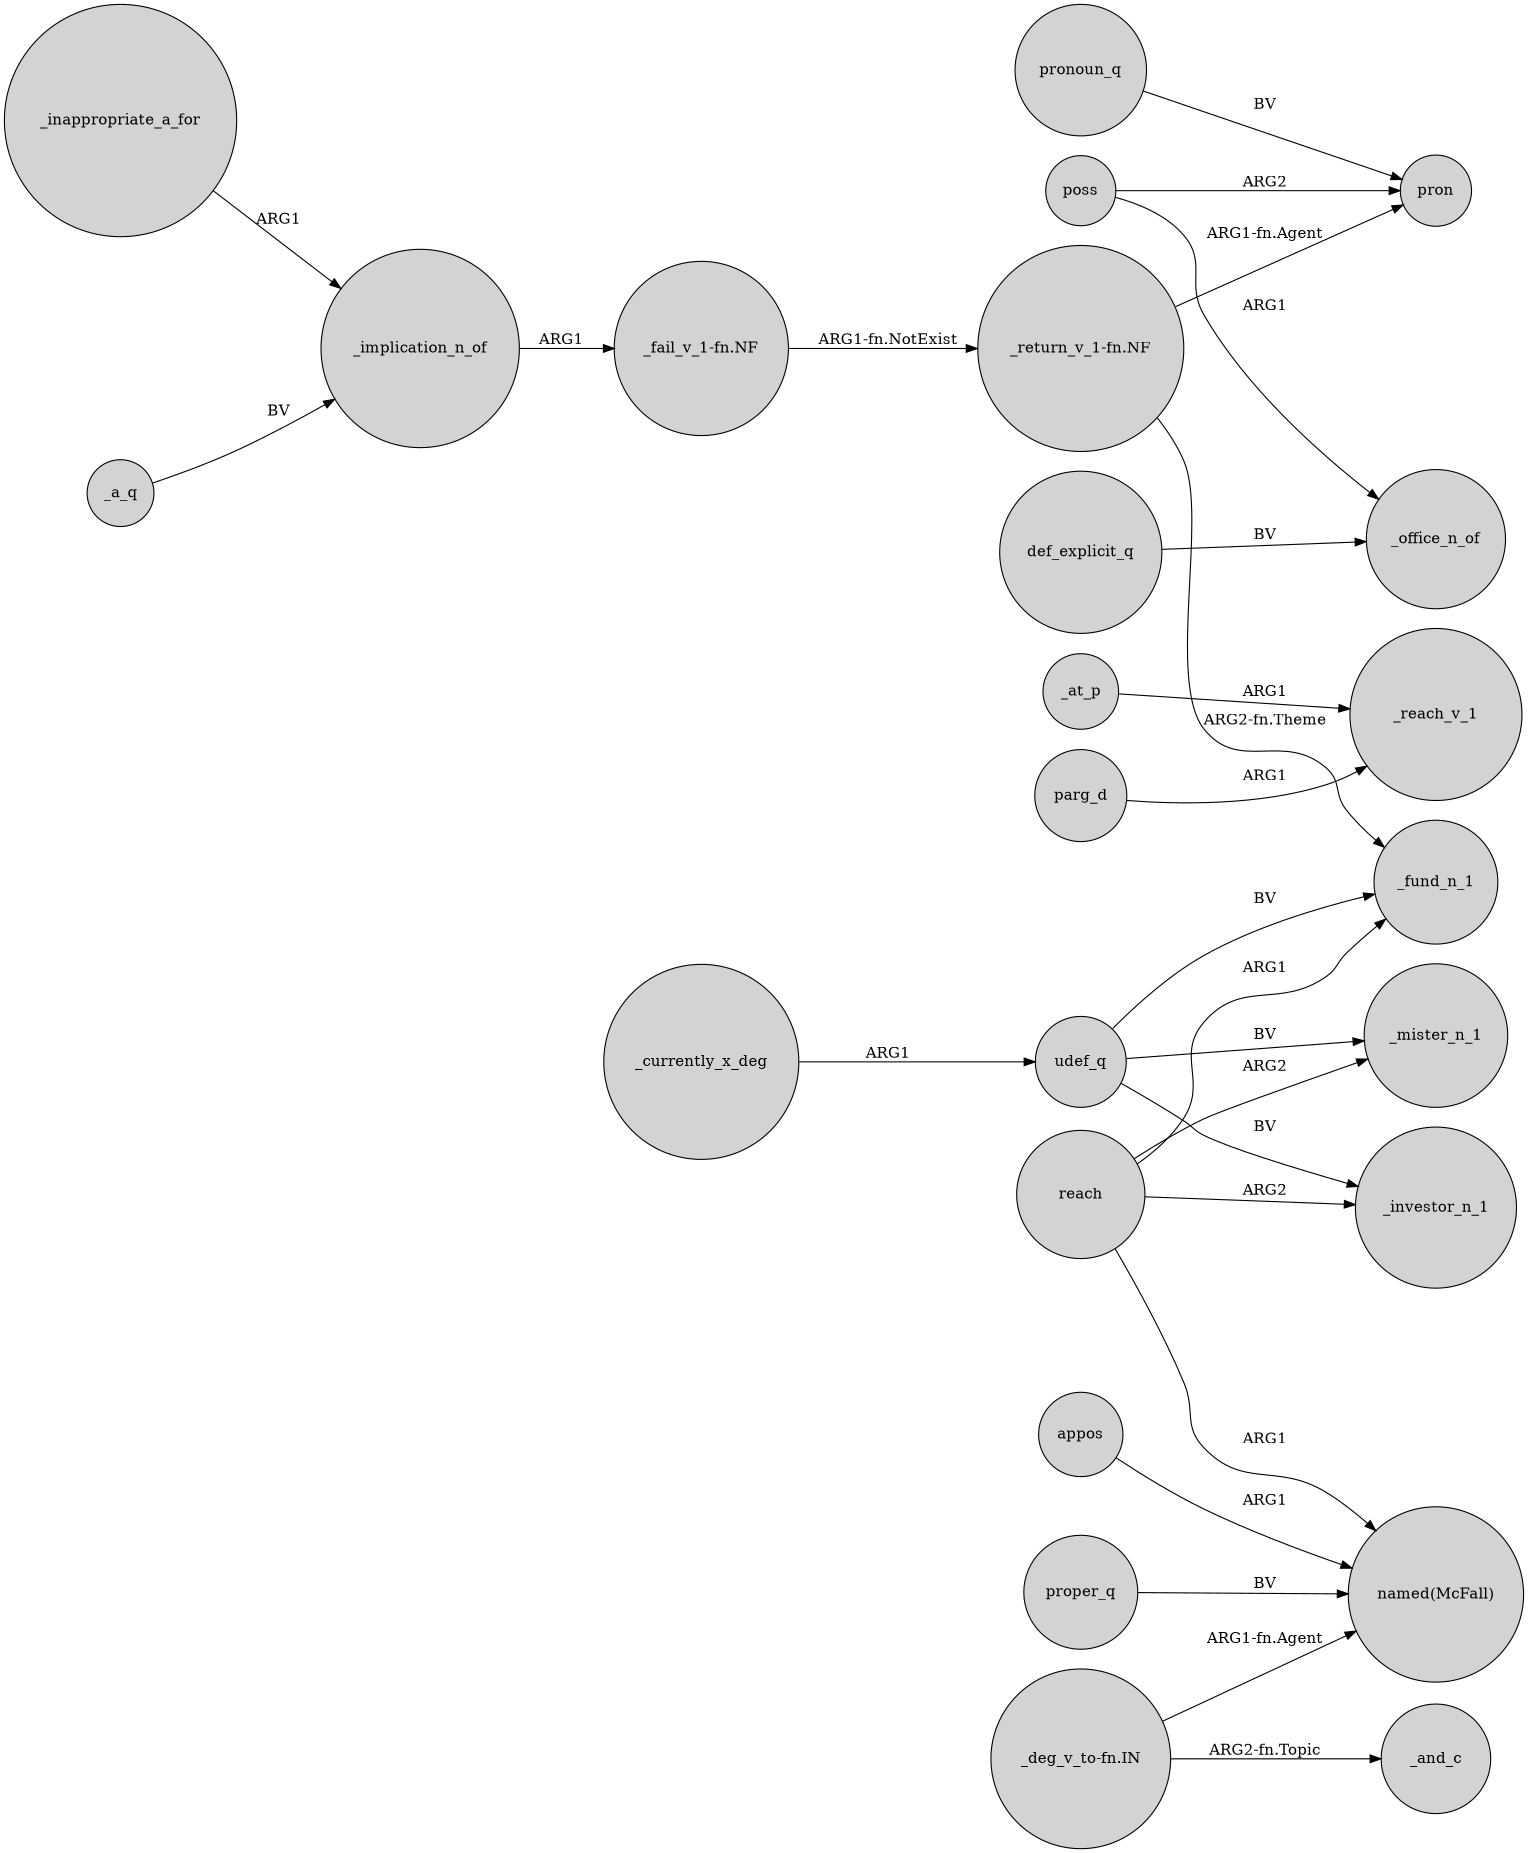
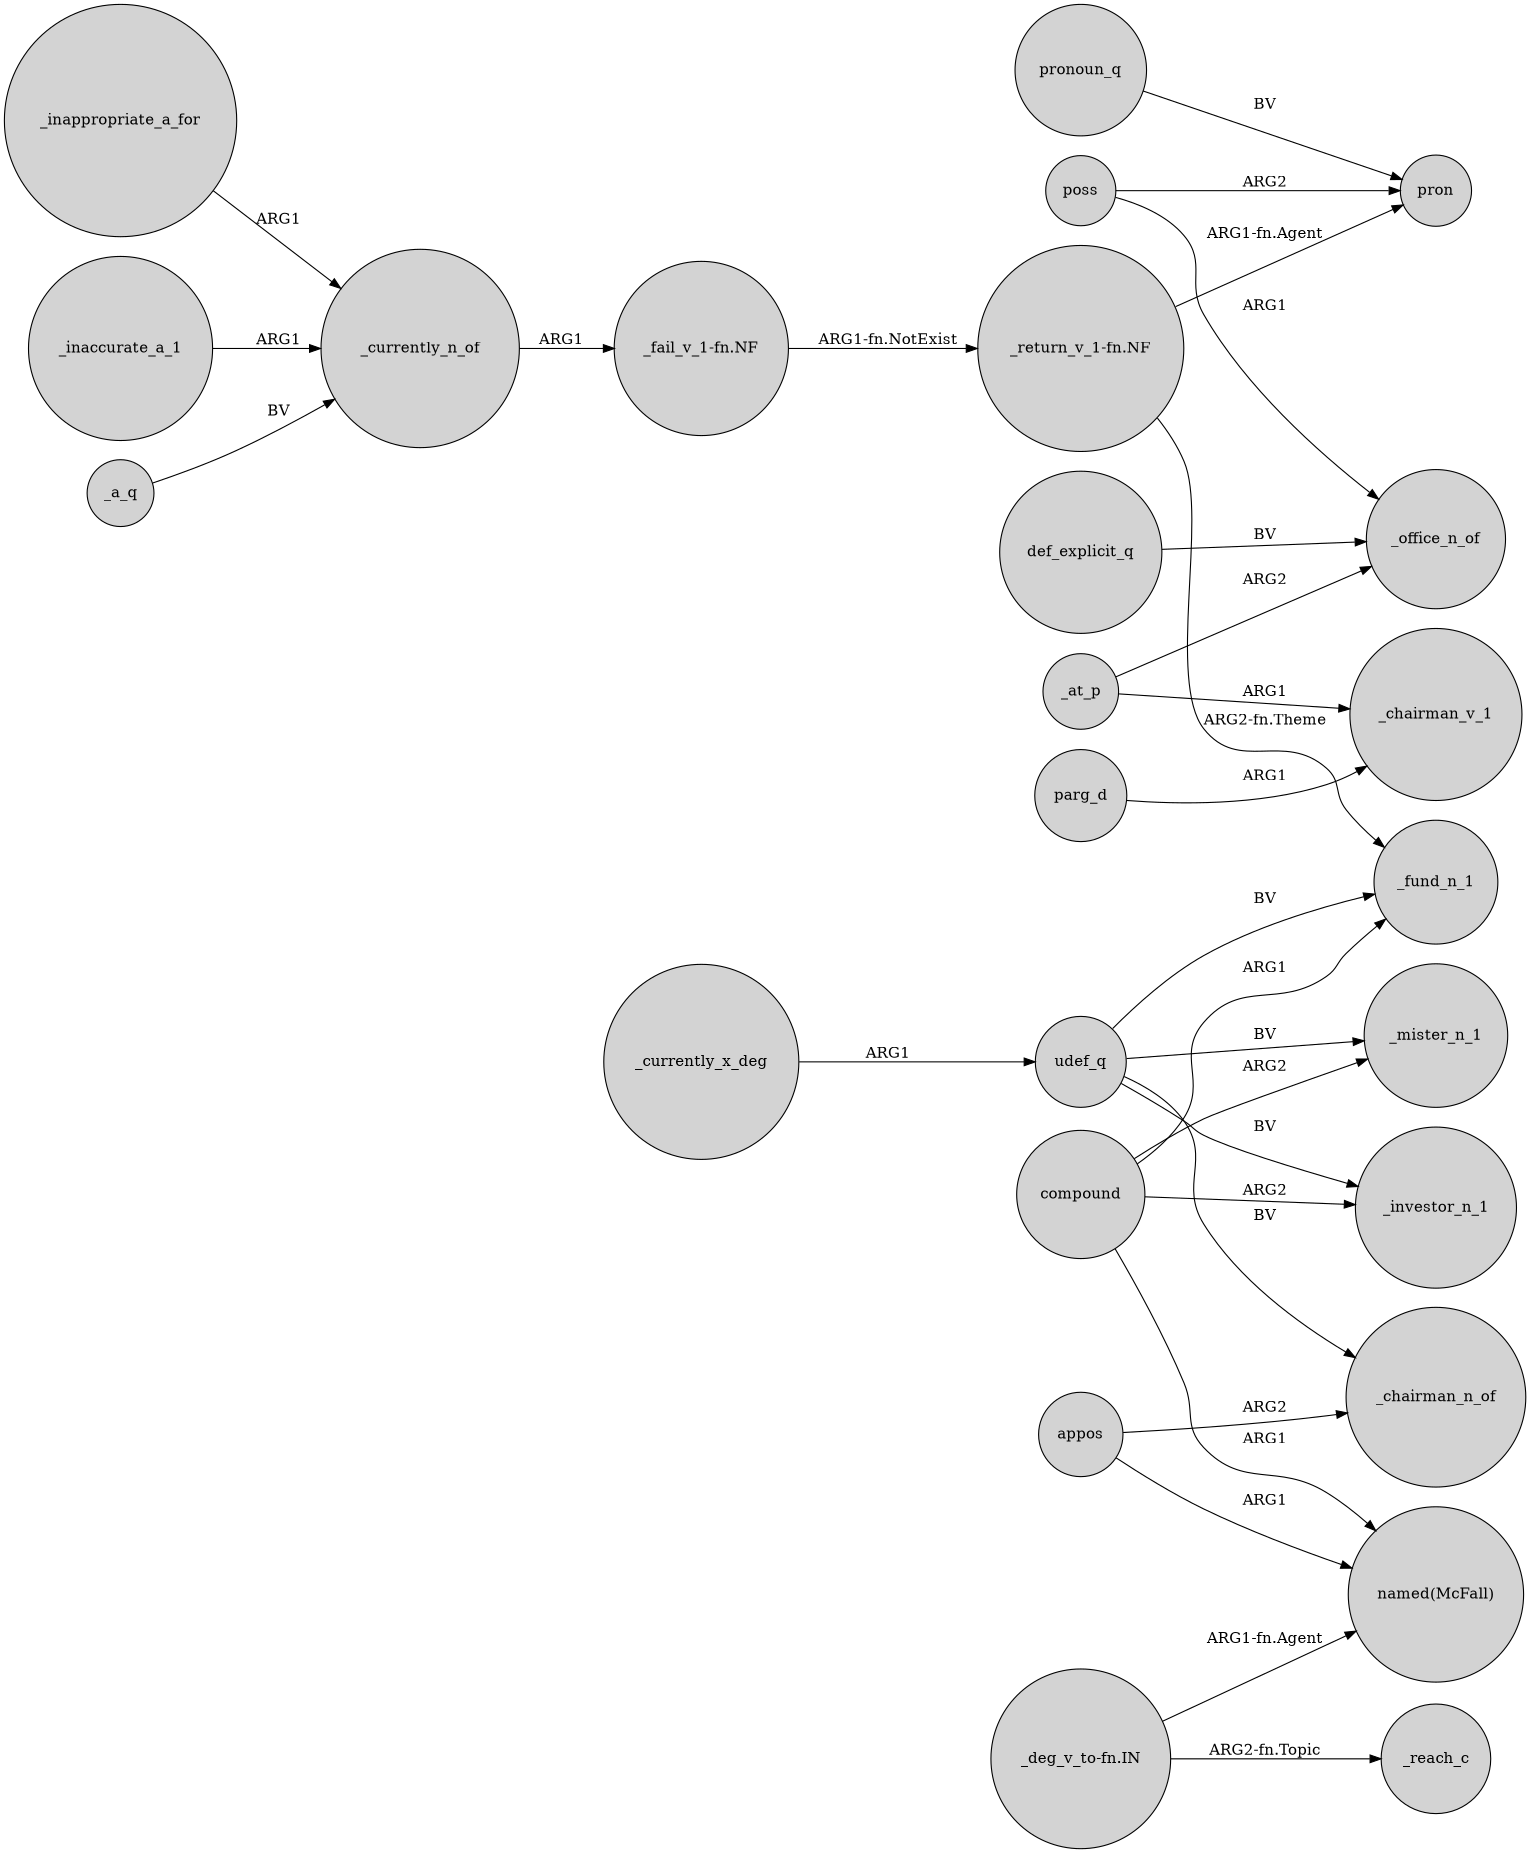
node "_inaccurate_a_1": added
node "_implication_n_of": label "_implication_n_of" -> "_currently_n_of"
edge "_at_p" -> "_office_n_of": added, label "ARG2"
node "_reach_v_1": label "_reach_v_1" -> "_chairman_v_1"
node "reach": label "reach" -> "compound"
node "_chairman_n_of": added
node "proper_q": removed
node "_and_c": label "_and_c" -> "_reach_c"
